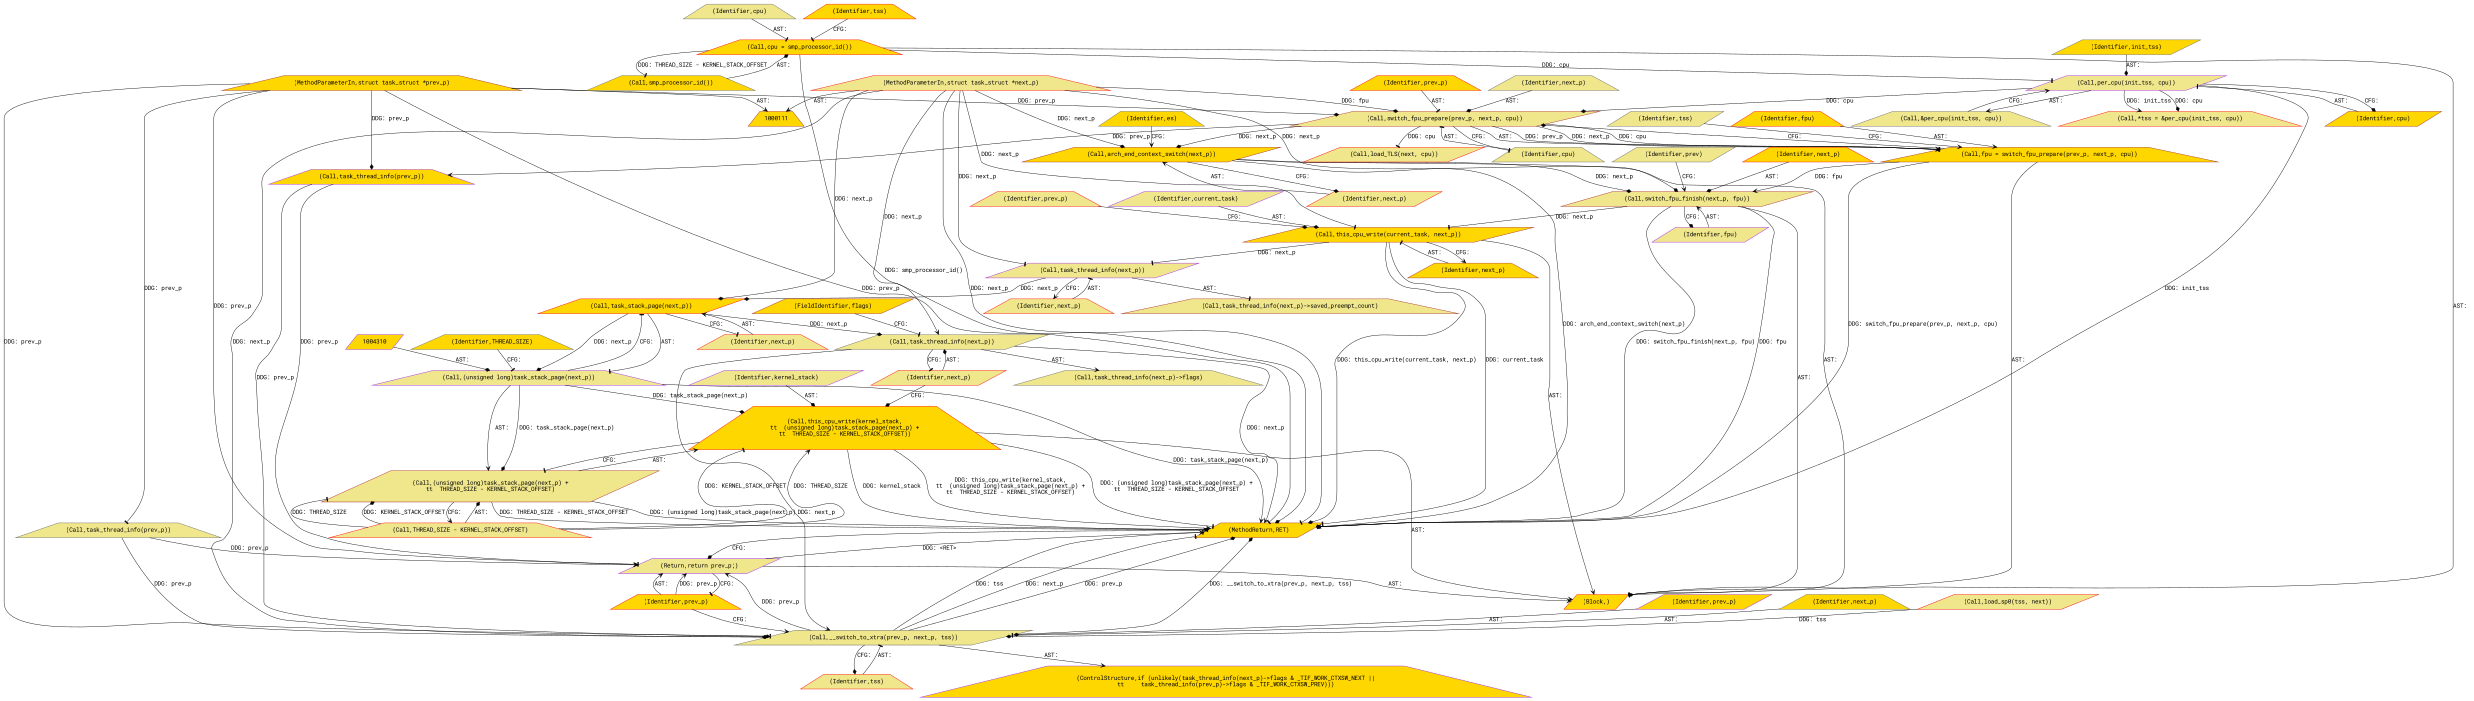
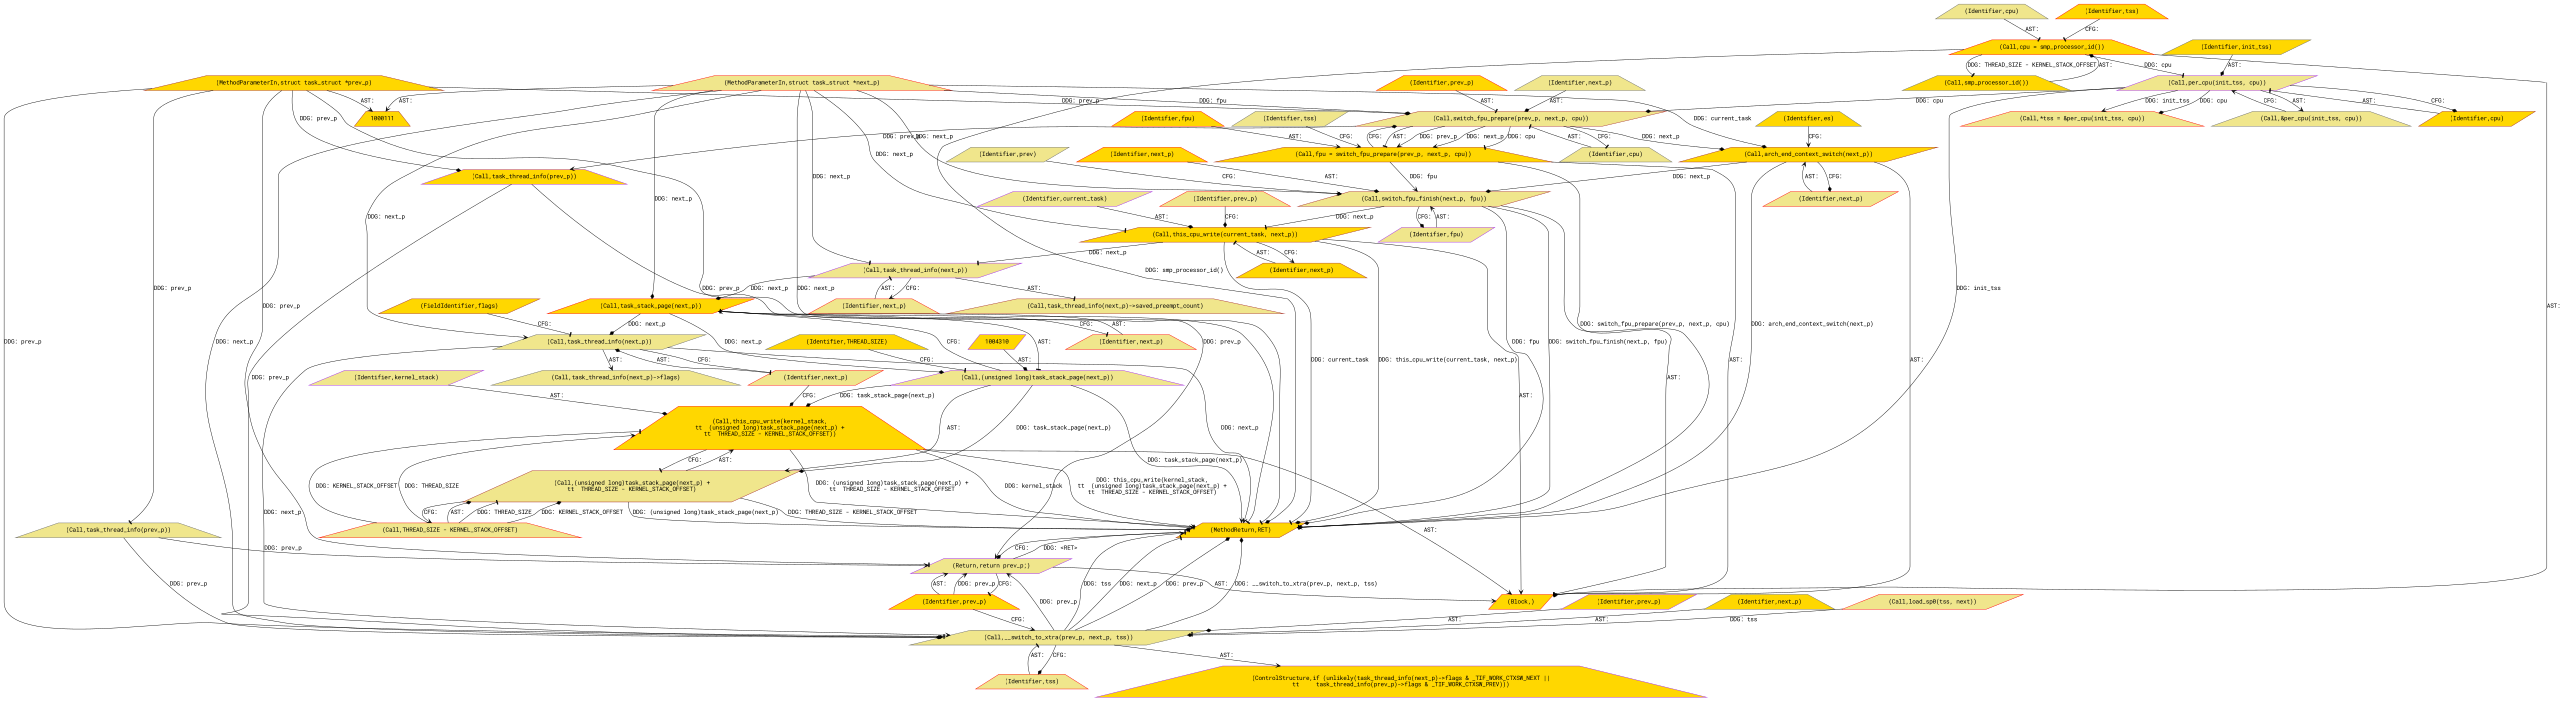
edge "(MethodParameterIn,struct task_struct *next_p)" -> "(Call,arch_end_context_switch(next_p))": label "DDG: next_p" -> "DDG: current_task"
node "(Call,load_TLS(next, cpu))": removed
